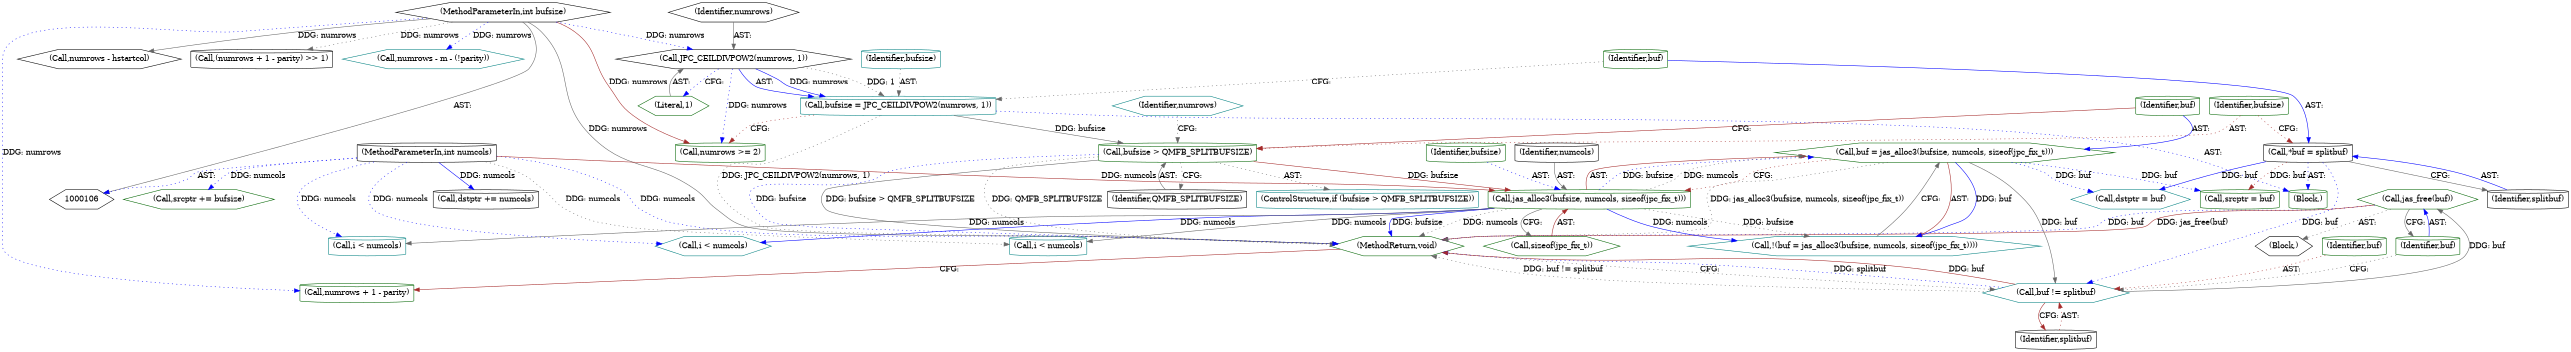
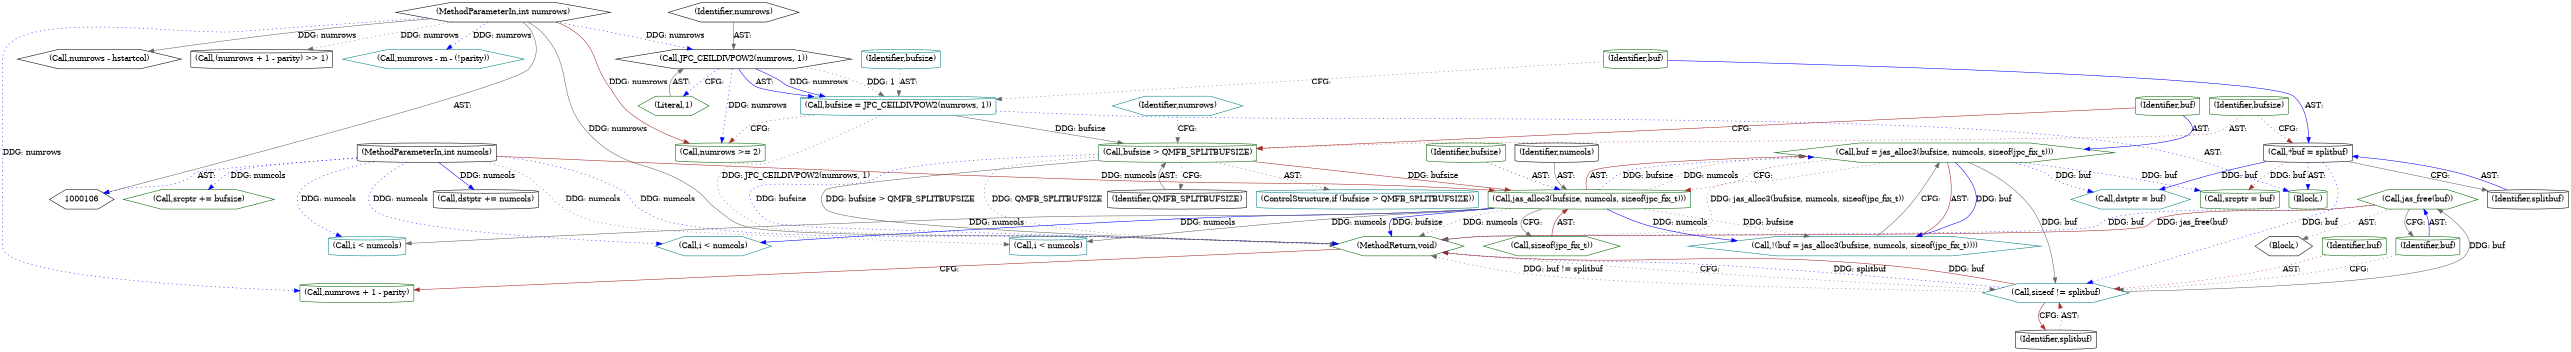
node "(MethodParameterIn,int bufsize)": label "(MethodParameterIn,int bufsize)" -> "(MethodParameterIn,int numrows)"
node "(Call,buf != splitbuf)": label "(Call,buf != splitbuf)" -> "(Call,sizeof != splitbuf)"
